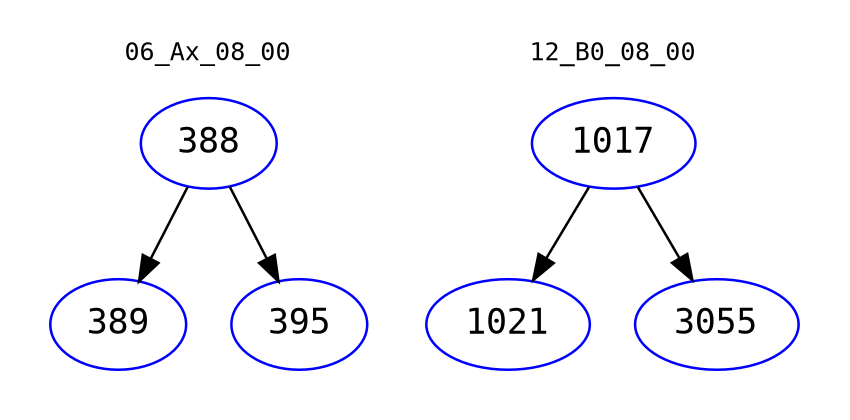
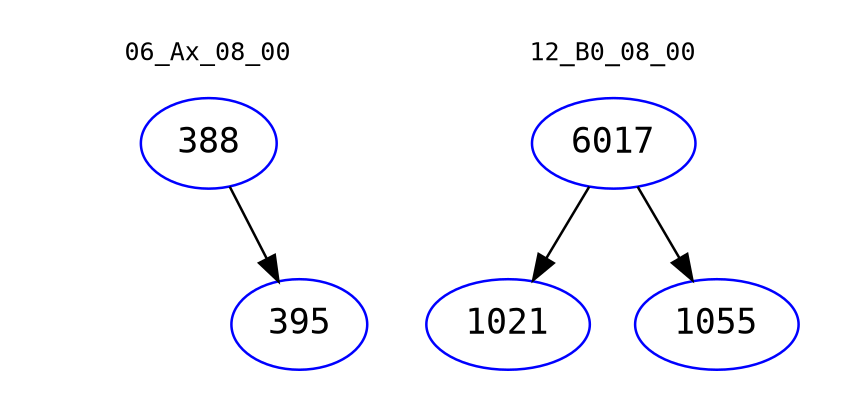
node "1017": label "1017" -> "6017"
node "389": removed
node "3055": label "3055" -> "1055"
